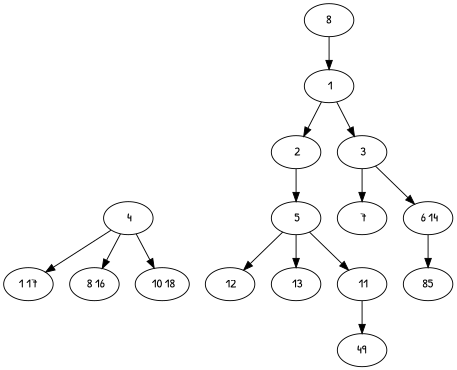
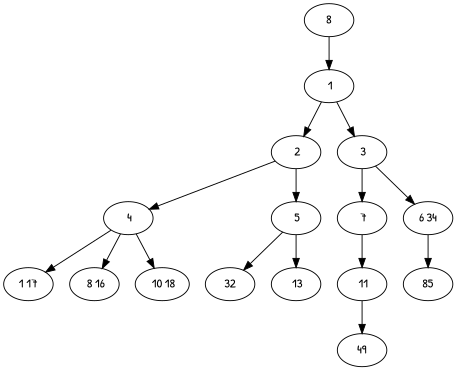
edge "2" -> "4": added
node "6 14": label "6 14" -> "6 34"
edge "5" -> "11": now "7" -> "11"
node "12": label "12" -> "32"
